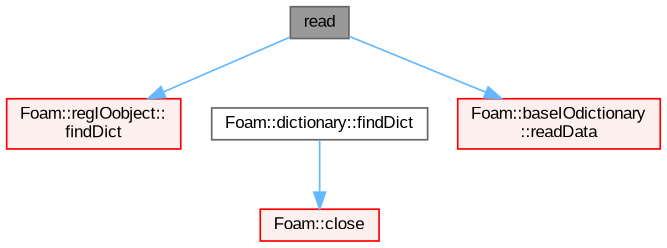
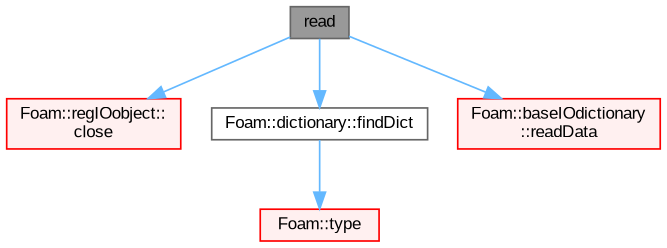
edge "read" -> "Foam::dictionary::findDict": added
node "Foam::regIOobject:: findDict": label "Foam::regIOobject:: findDict" -> "Foam::regIOobject:: close"
node "Foam::close": label "Foam::close" -> "Foam::type"
